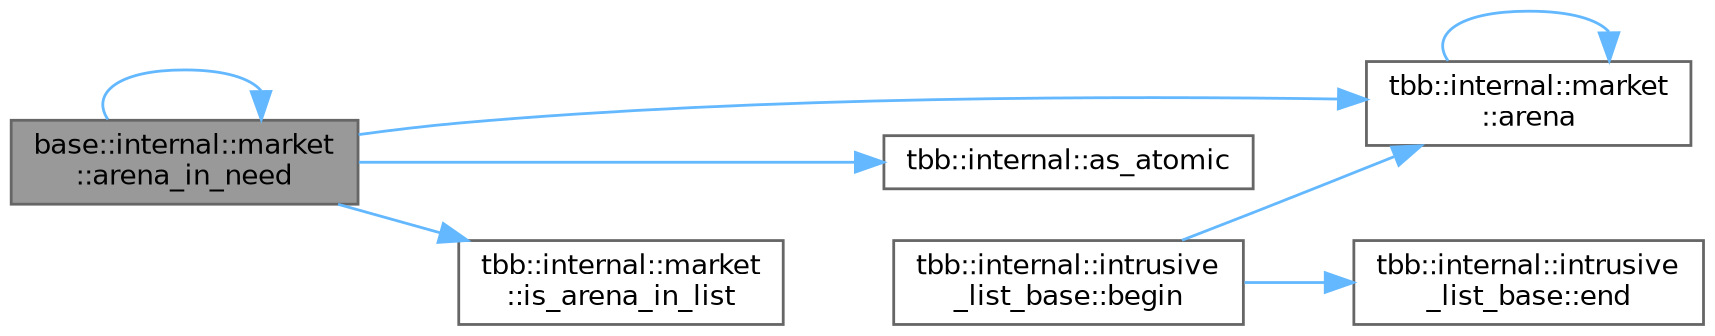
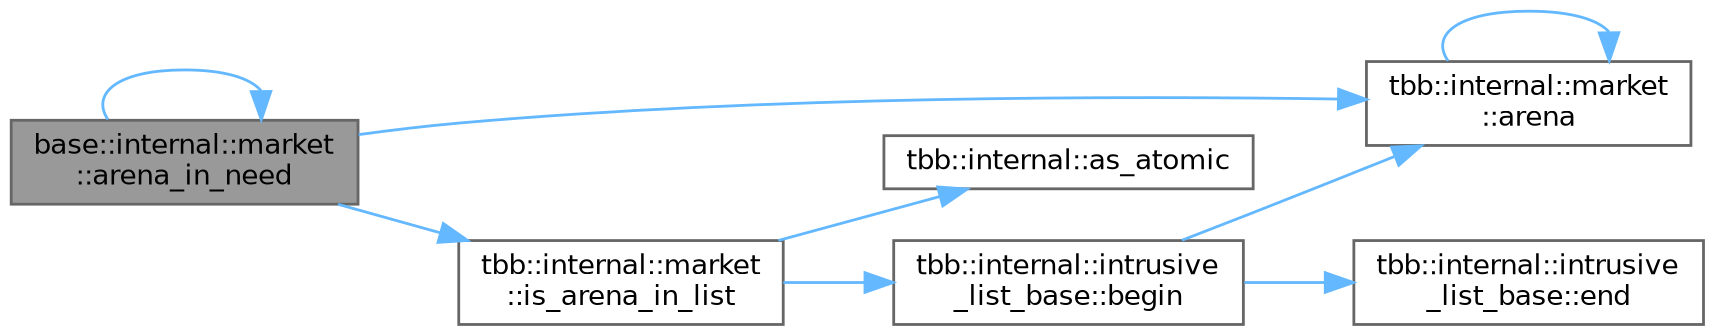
edge "base::internal::market ::arena_in_need" -> "tbb::internal::as_atomic": now "tbb::internal::market ::is_arena_in_list" -> "tbb::internal::as_atomic"
edge "tbb::internal::market ::is_arena_in_list" -> "tbb::internal::intrusive _list_base::begin": added
